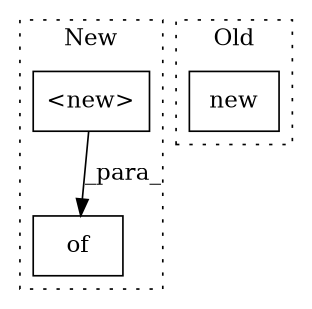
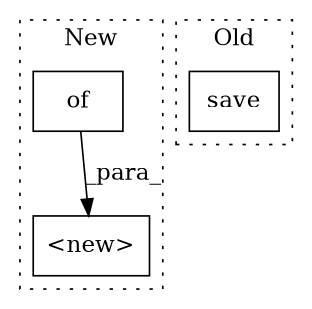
node "new": label "new" -> "save"
edge "<new>" -> "of": reversed
